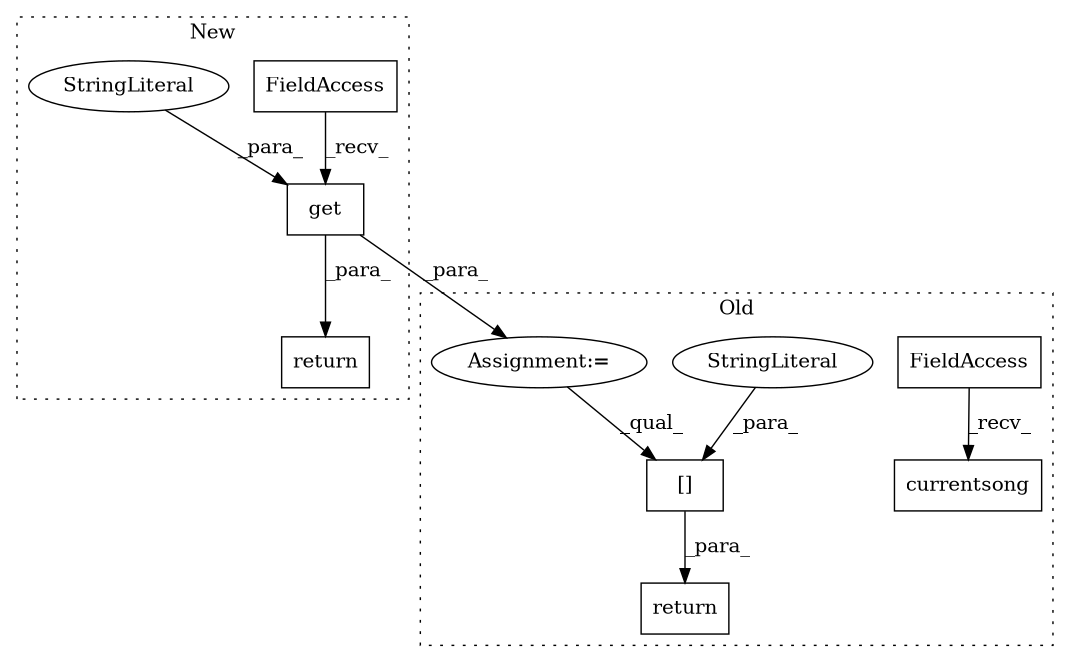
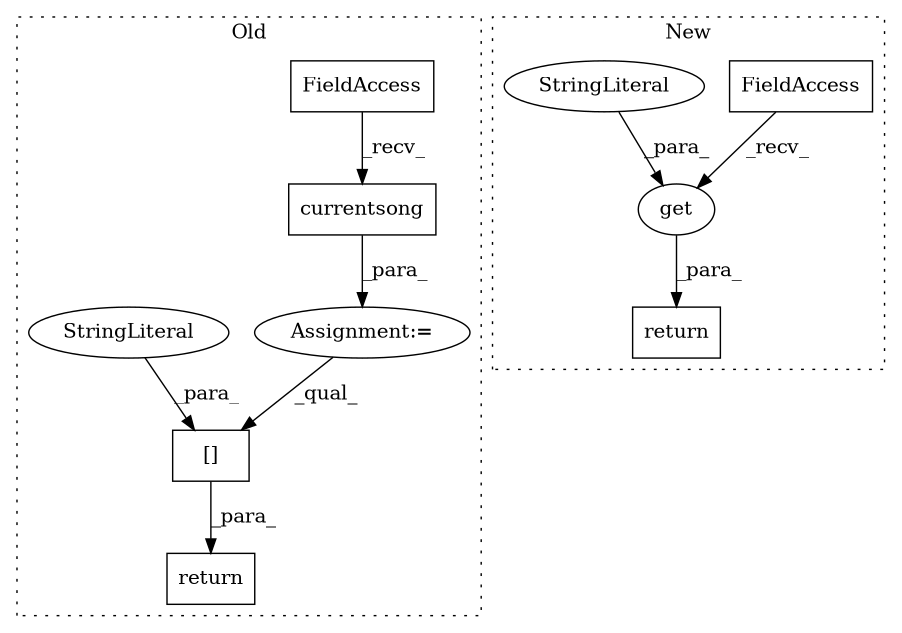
node "get": shape box -> ellipse
edge "get" -> "Assignment:=": now "currentsong" -> "Assignment:="
